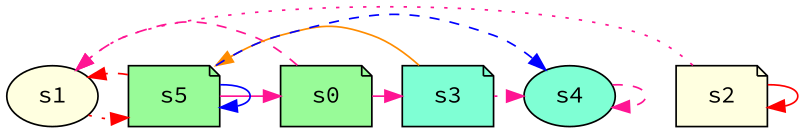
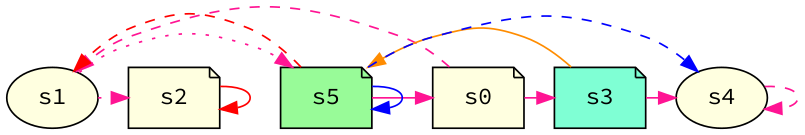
edge "s2" -> "s1": reversed
node "s0": fillcolor palegreen -> lightyellow
edge "s3" -> "s4": style dotted -> solid
node "s4": fillcolor aquamarine -> lightyellow
edge "s1" -> "s5": color red -> deeppink
